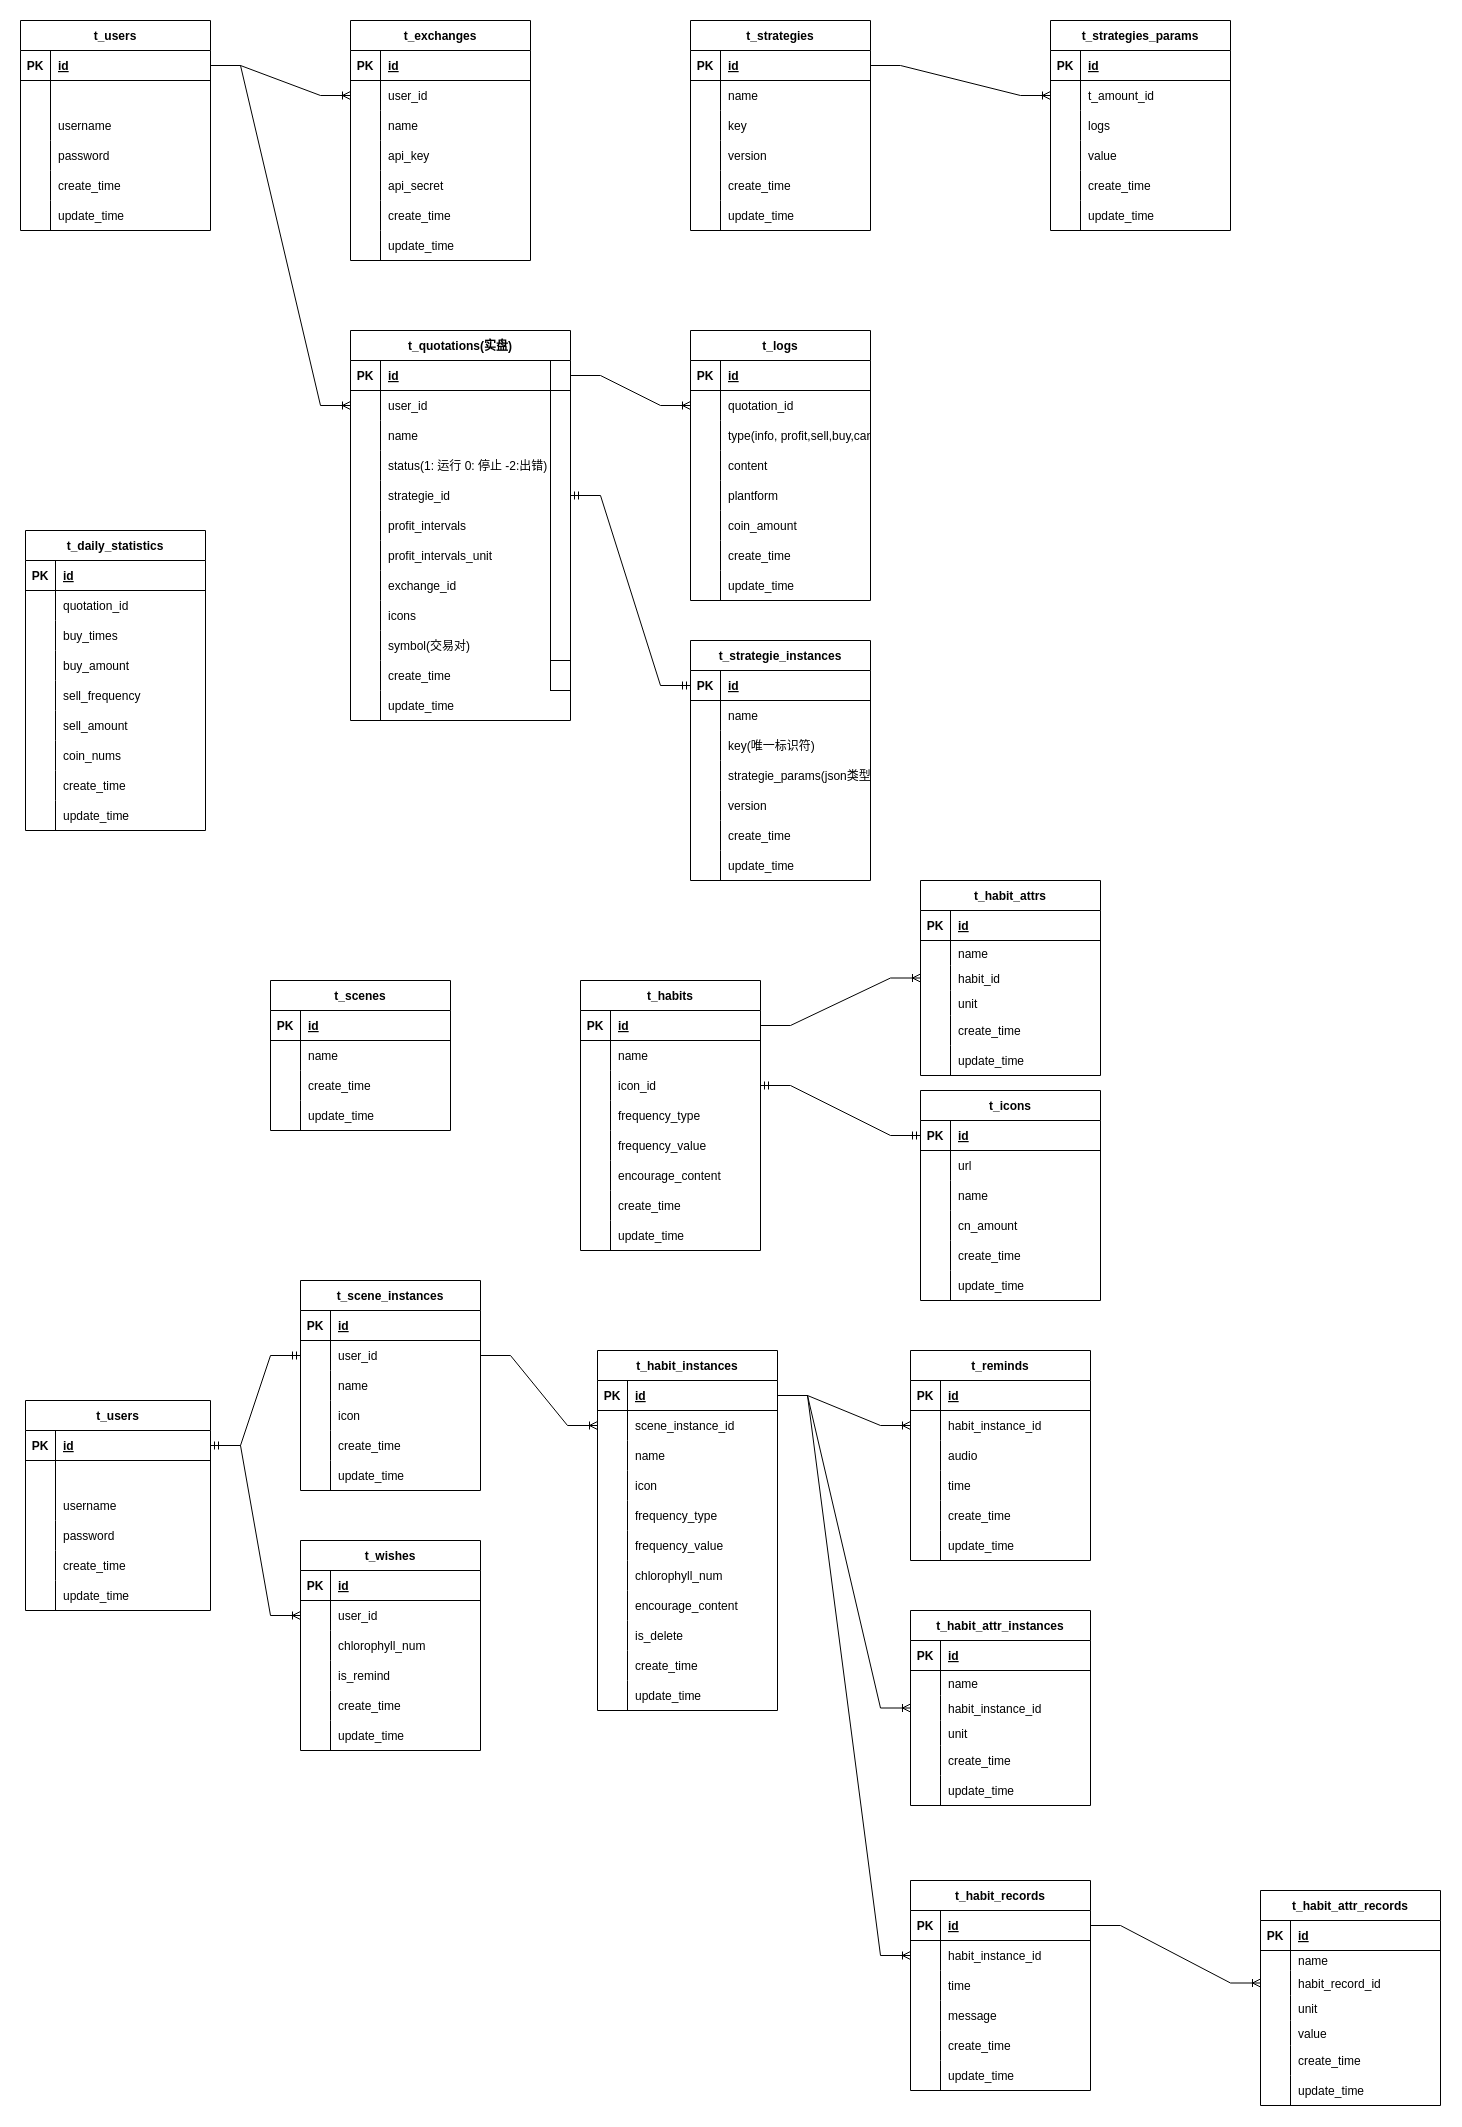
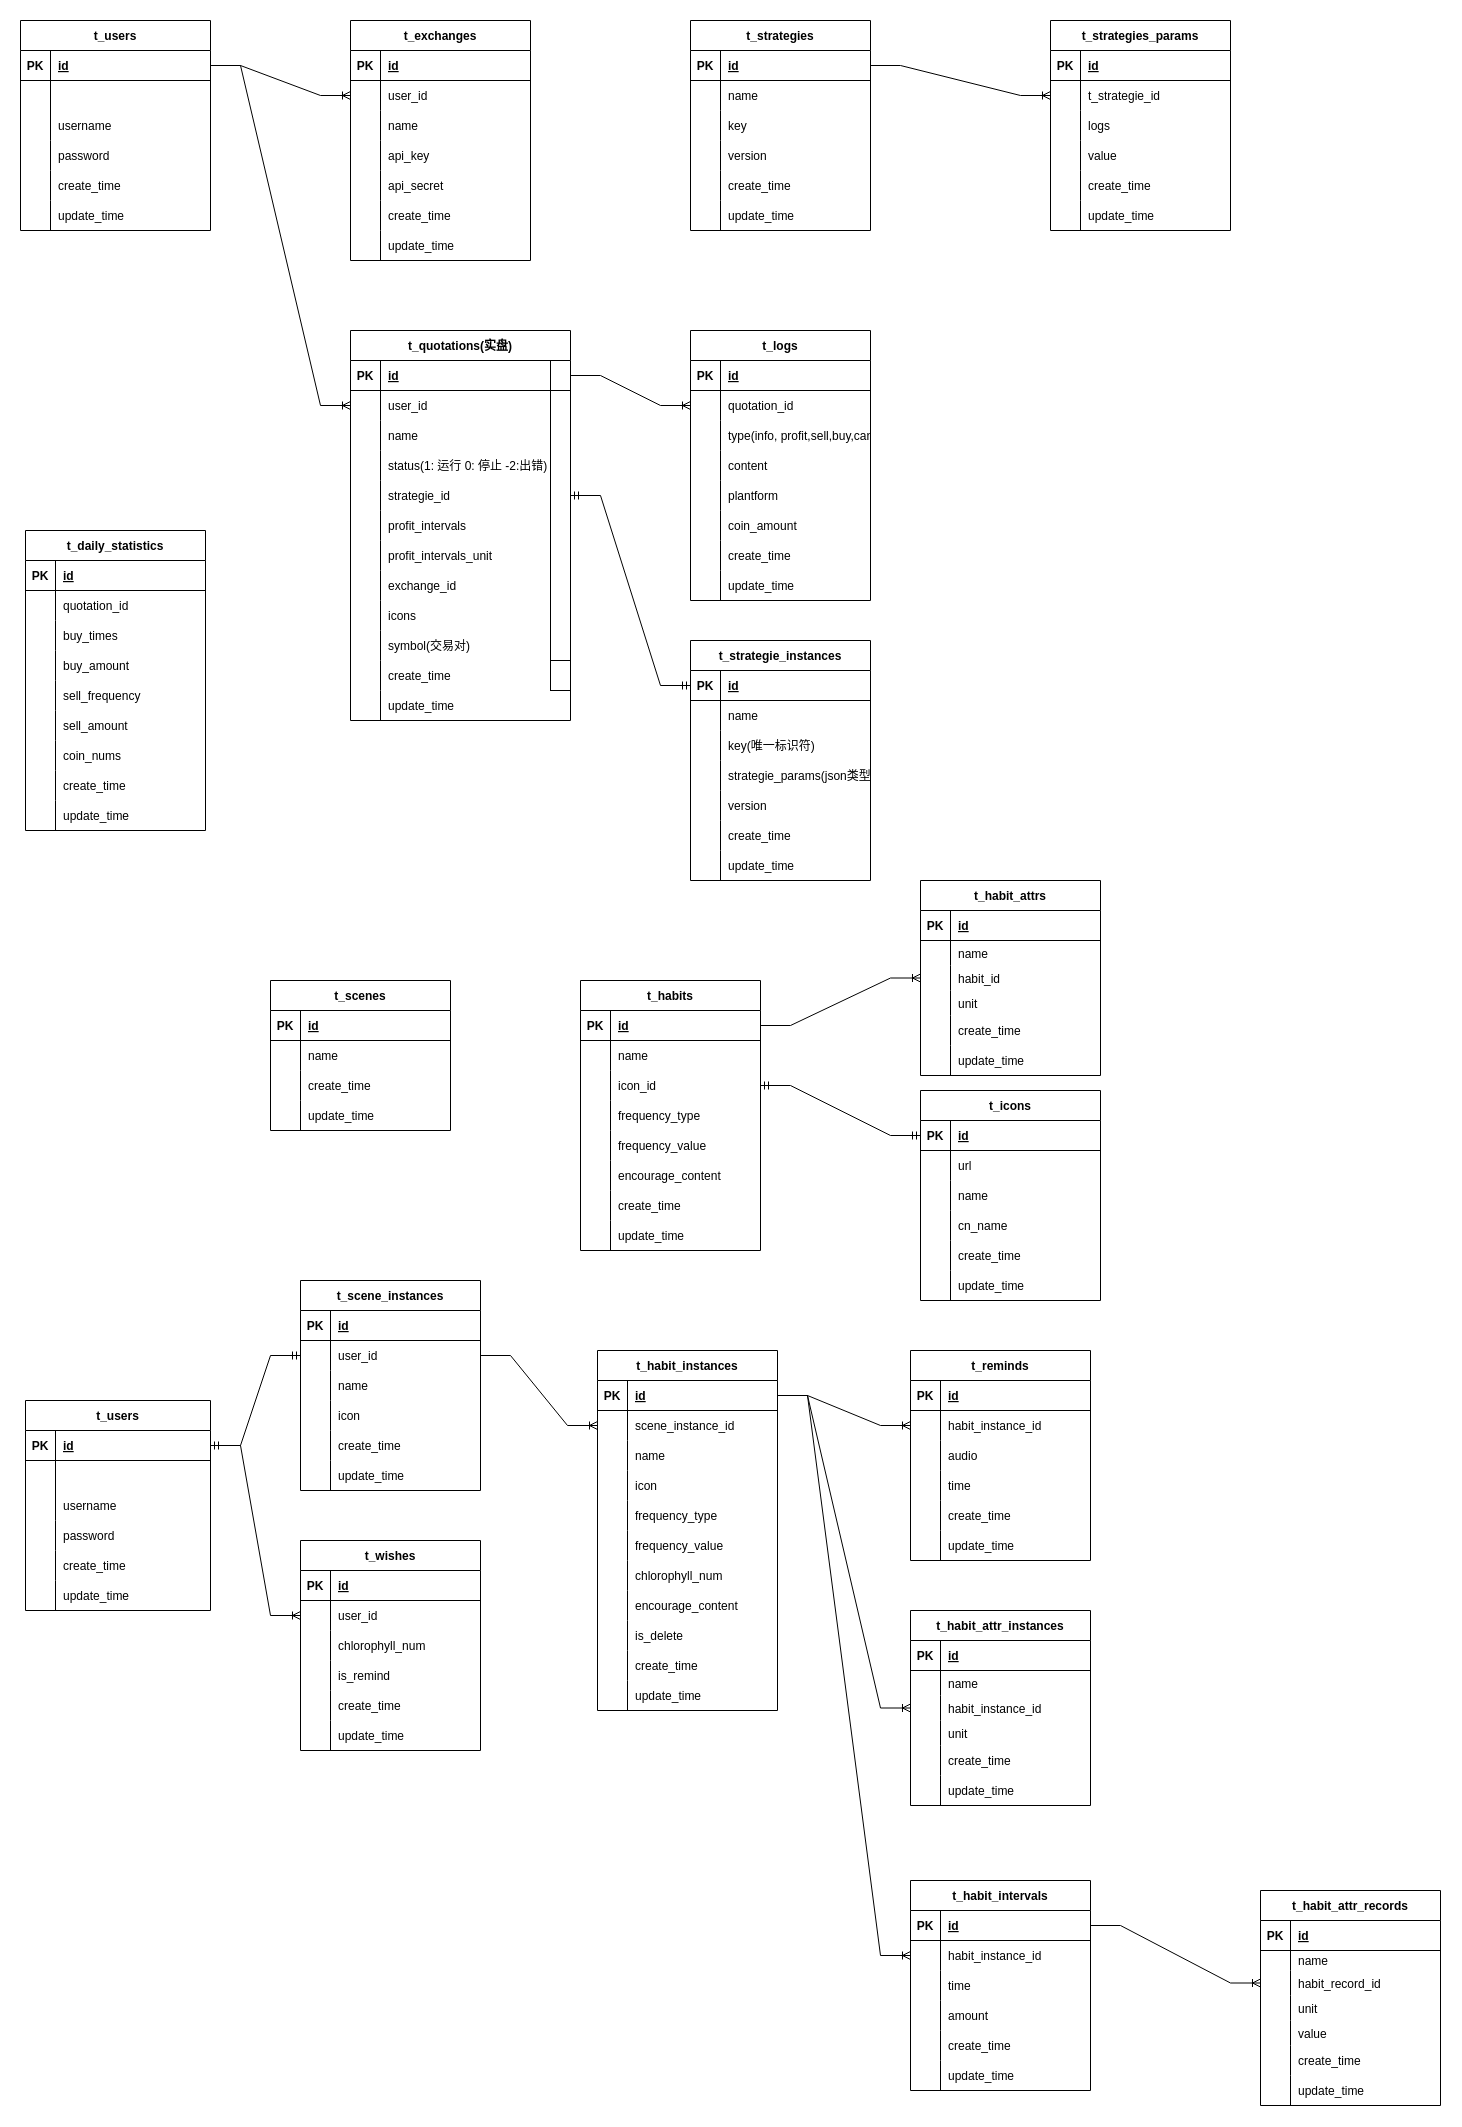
node "t_amount_id": label "t_amount_id" -> "t_strategie_id"
node "cn_amount": label "cn_amount" -> "cn_name"
node "t_habit_records": label "t_habit_records" -> "t_habit_intervals"
node "message": label "message" -> "amount"
